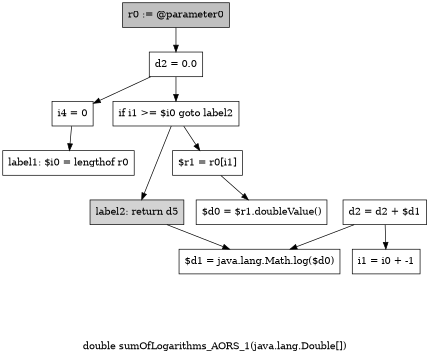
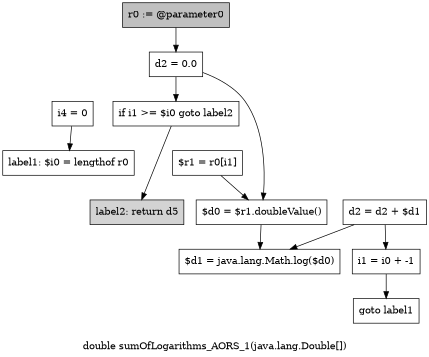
edge "d2 = 0.0" -> "i4 = 0": now "d2 = 0.0" -> "$d0 = $r1.doubleValue()"
edge "if i1 >= $i0 goto label2" -> "$r1 = r0[i1]": removed
edge "label2: return d5" -> "$d1 = java.lang.Math.log($d0)": now "$d0 = $r1.doubleValue()" -> "$d1 = java.lang.Math.log($d0)"
node "goto label1": added
